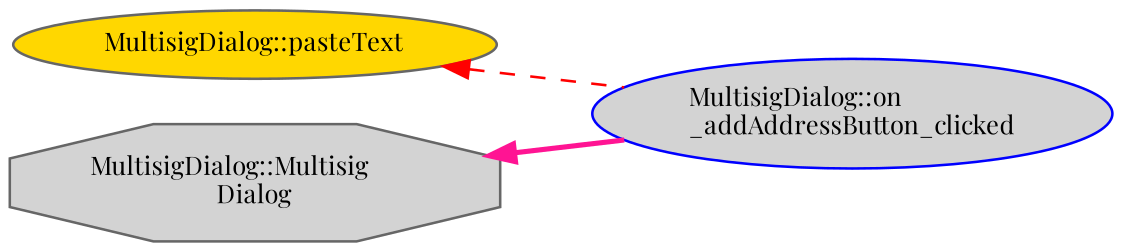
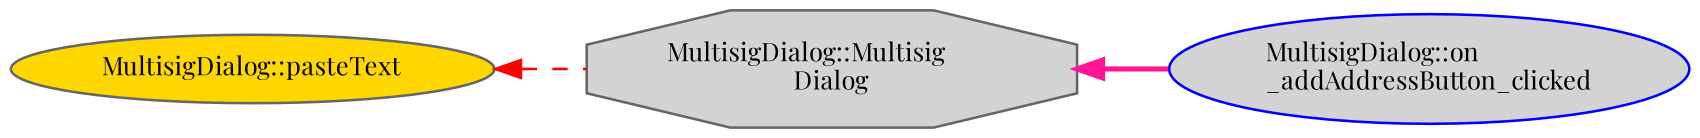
edge "MultisigDialog::on _addAddressButton_clicked" -> "MultisigDialog::pasteText": now "MultisigDialog::Multisig Dialog" -> "MultisigDialog::pasteText"
